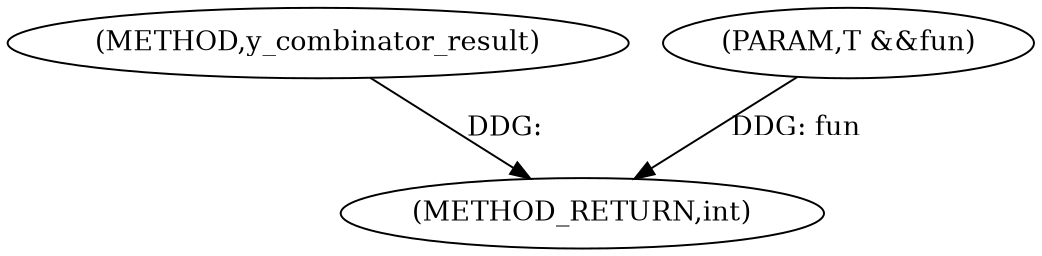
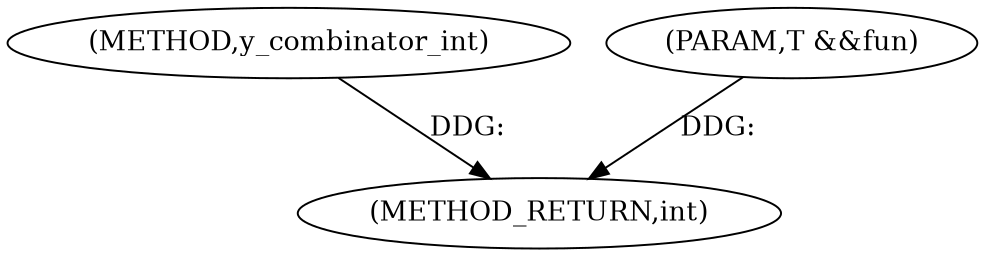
node "(METHOD,y_combinator_result)": label "(METHOD,y_combinator_result)" -> "(METHOD,y_combinator_int)"
edge "(PARAM,T &&fun)" -> "(METHOD_RETURN,int)": label "DDG: fun" -> "DDG: "
